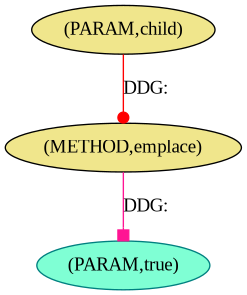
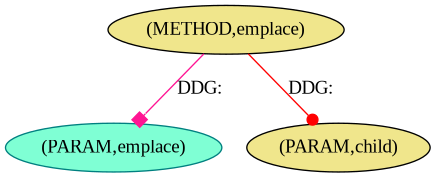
edge "(PARAM,child)" -> "(METHOD,emplace)": reversed
node "(PARAM,true)": label "(PARAM,true)" -> "(PARAM,emplace)"
